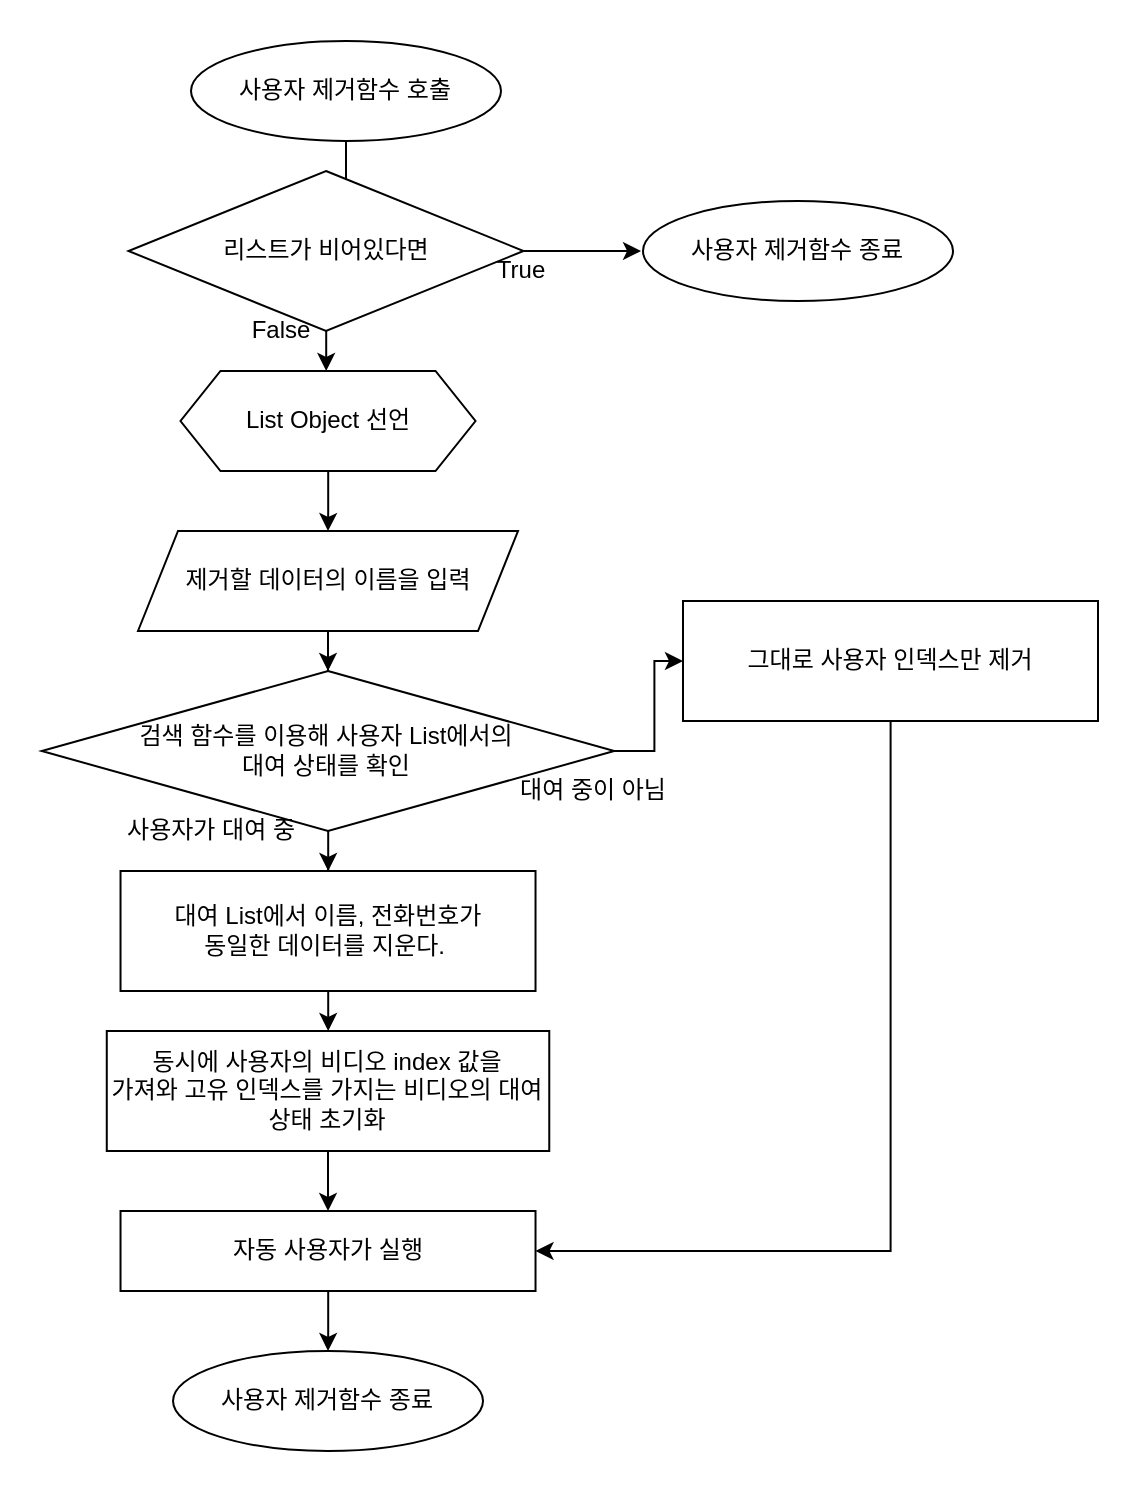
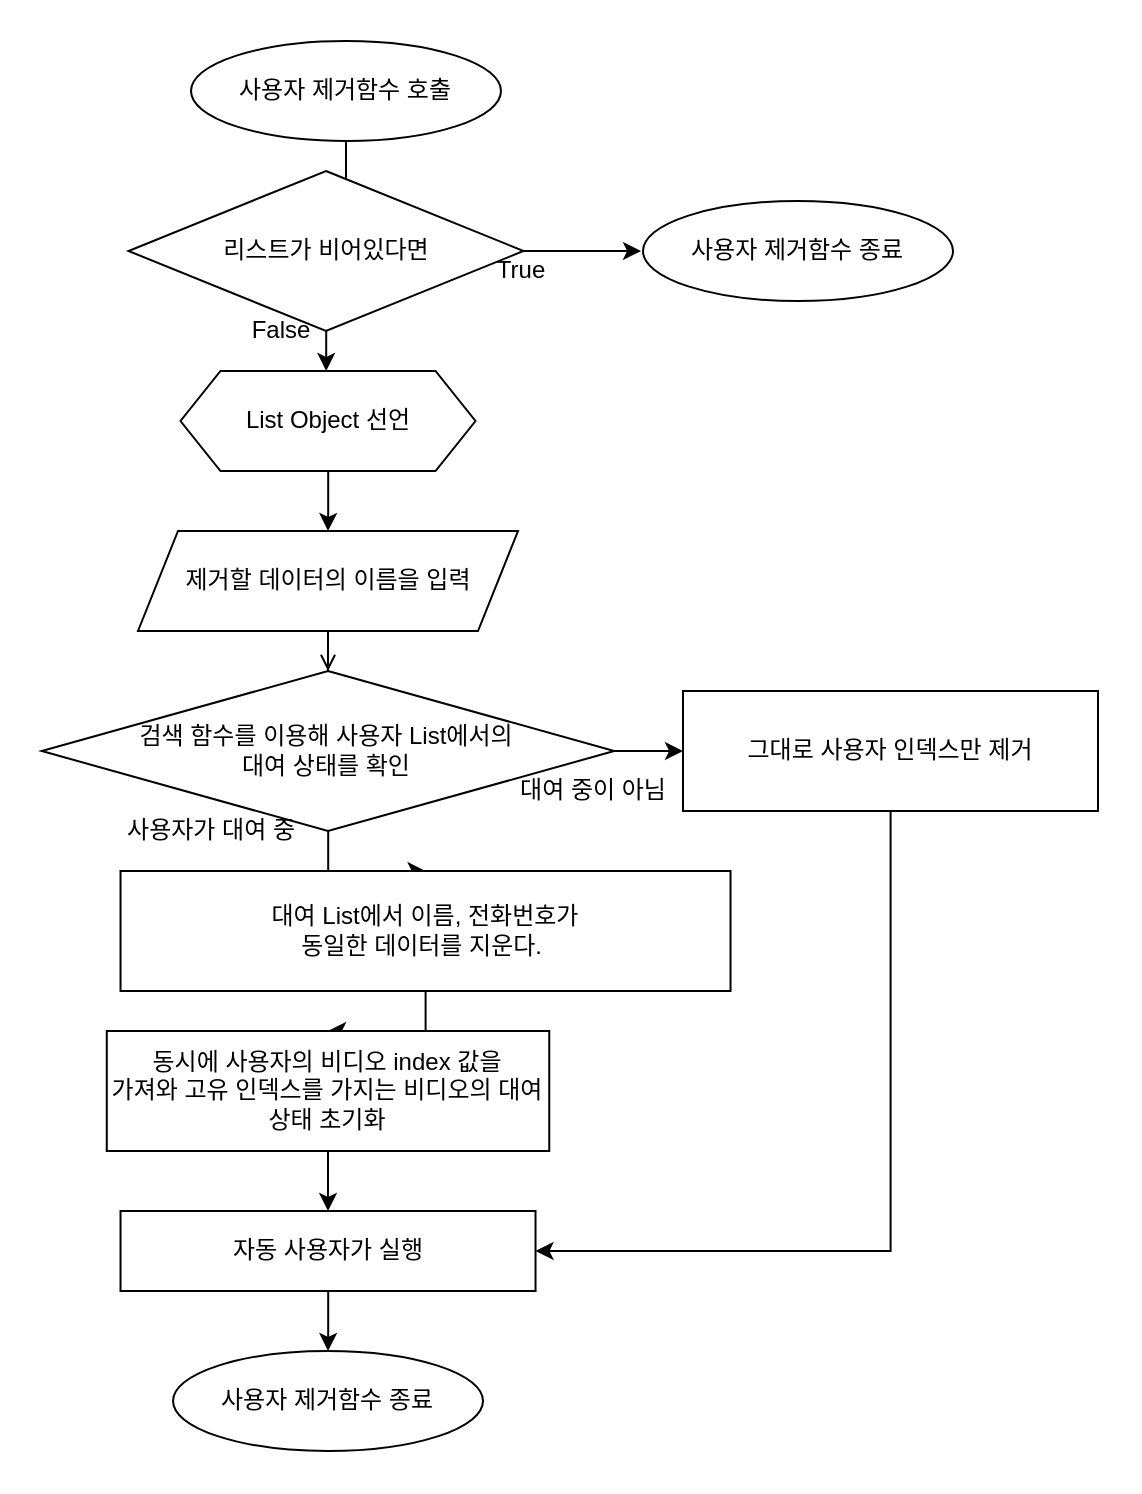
edge "제거할 데이터의 이름을 입력" -> "검색 함수를 이용해 사용자 List에서의 대여 상태를 확인": arrowhead classic -> open
node "그대로 사용자 인덱스만 제거": moved (891, 661) -> (891, 751)
node "대여 List에서 이름, 전화번호가 동일한 데이터를 지운다.": size 415x120 -> 610x120
